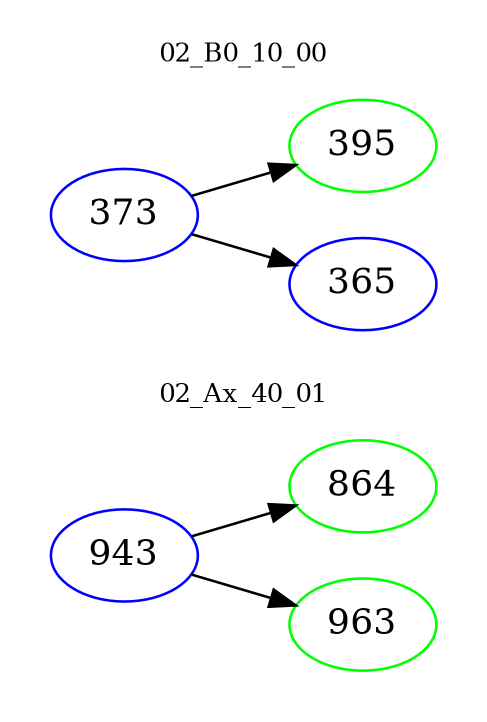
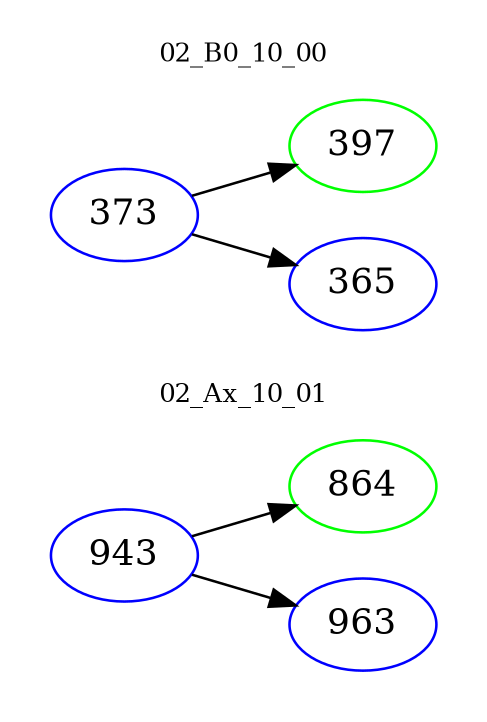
node "395": label "395" -> "397"
cluster "02_Ax_40_01": label "02_Ax_40_01" -> "02_Ax_10_01"
node "963": color green -> blue
